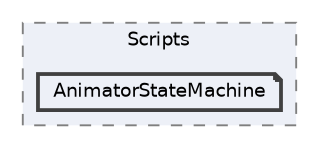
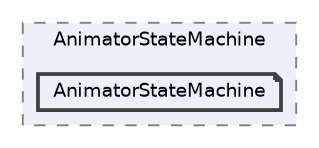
cluster "Scripts": label "Scripts" -> "AnimatorStateMachine"
